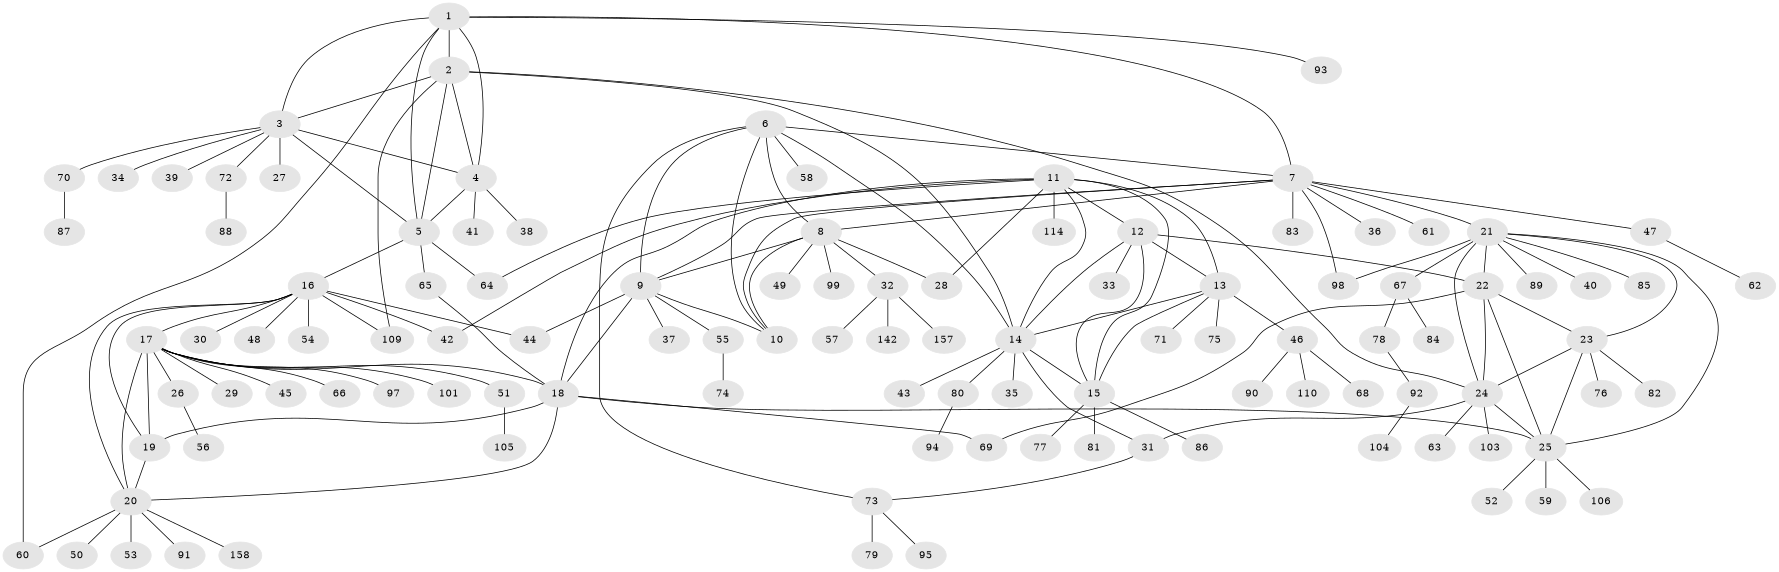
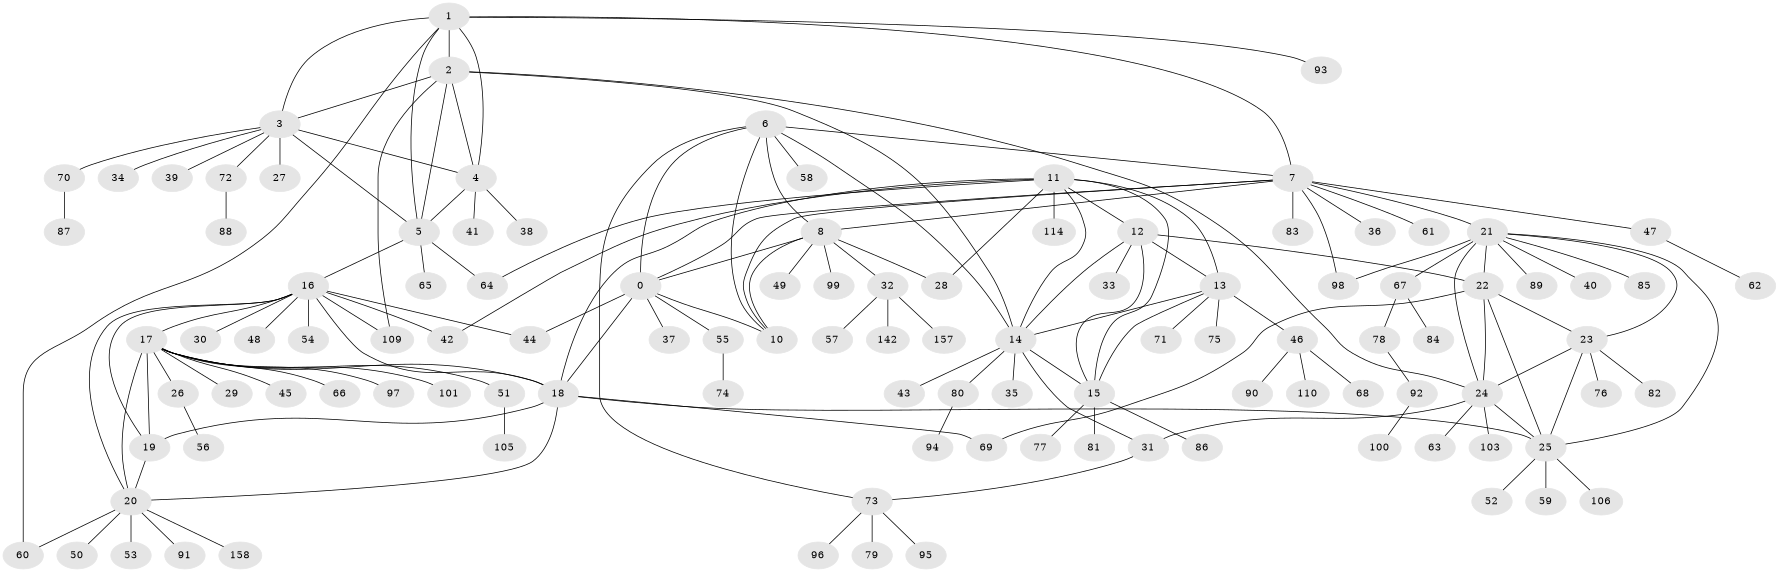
node "9": label "9" -> "0"
edge "65" -- "18": now "16" -- "18"
node "104": label "104" -> "100"
node "96": added
